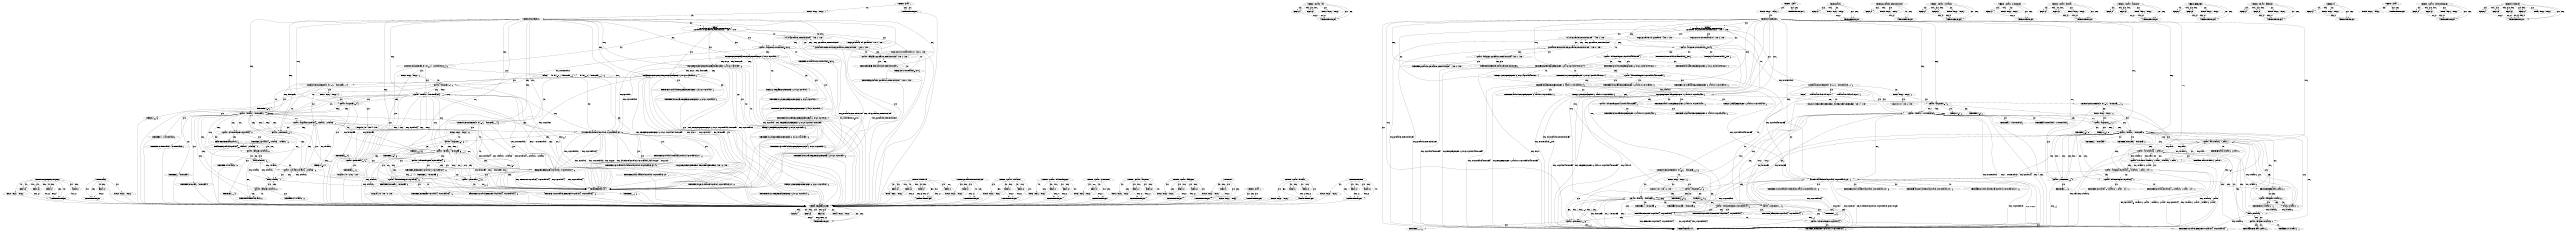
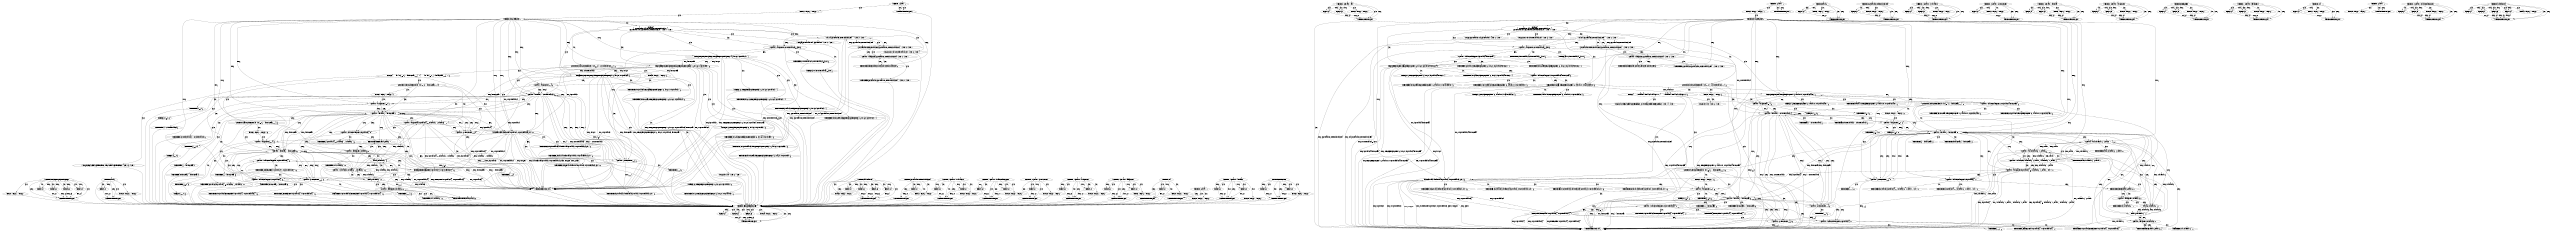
node "<(LOCAL,int j: int)<SUB>9</SUB>>": removed
node "<(LOCAL,int j: int)<SUB>16</SUB>>": removed
node "<(LOCAL,int j: int)<SUB>15</SUB>>": removed
